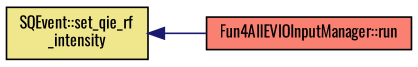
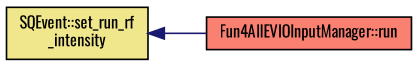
node "SQEvent::set_qie_rf _intensity": label "SQEvent::set_qie_rf _intensity" -> "SQEvent::set_run_rf _intensity"
